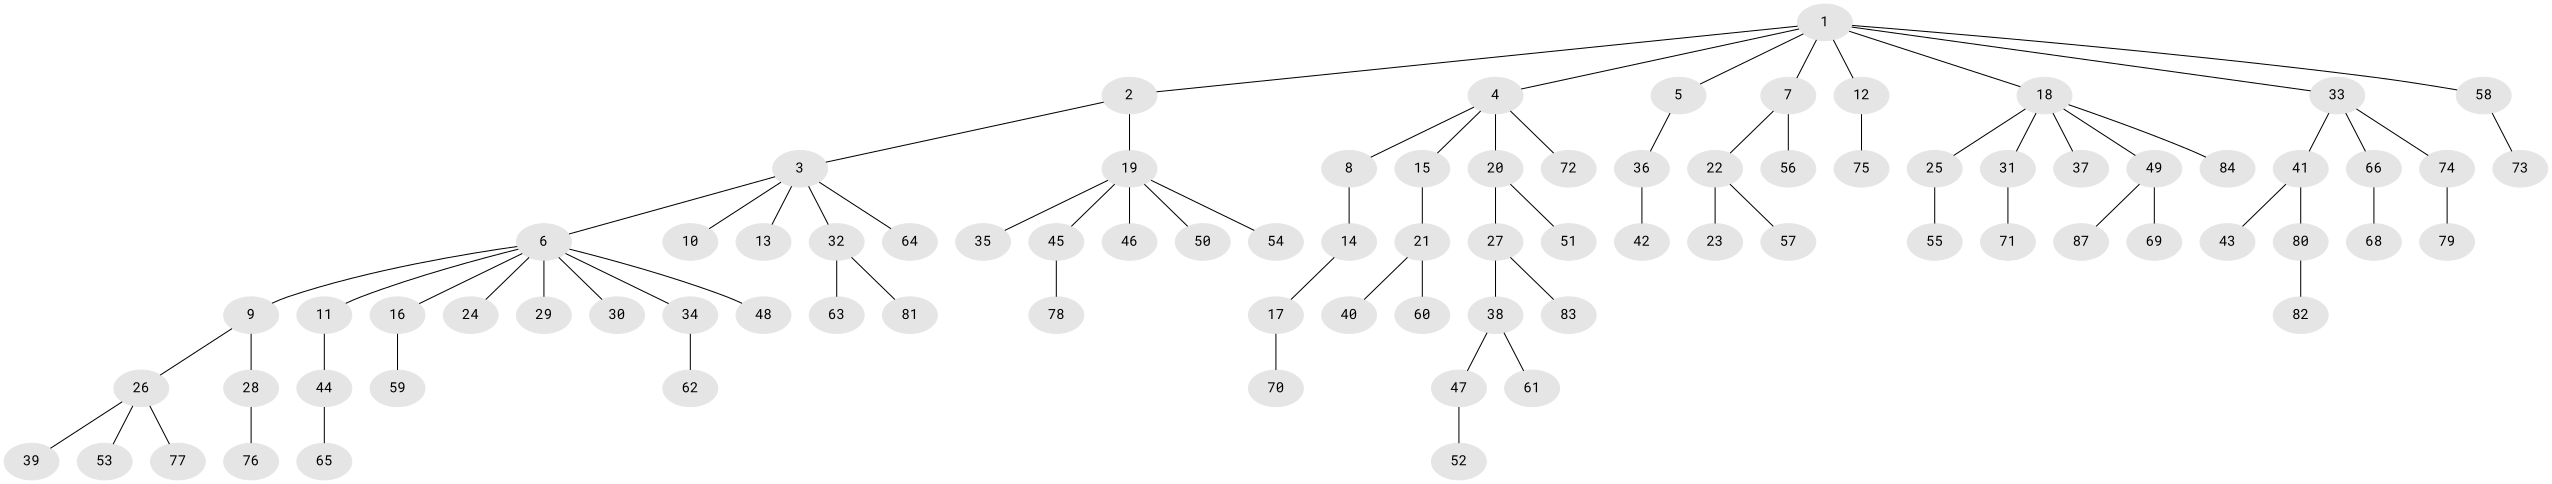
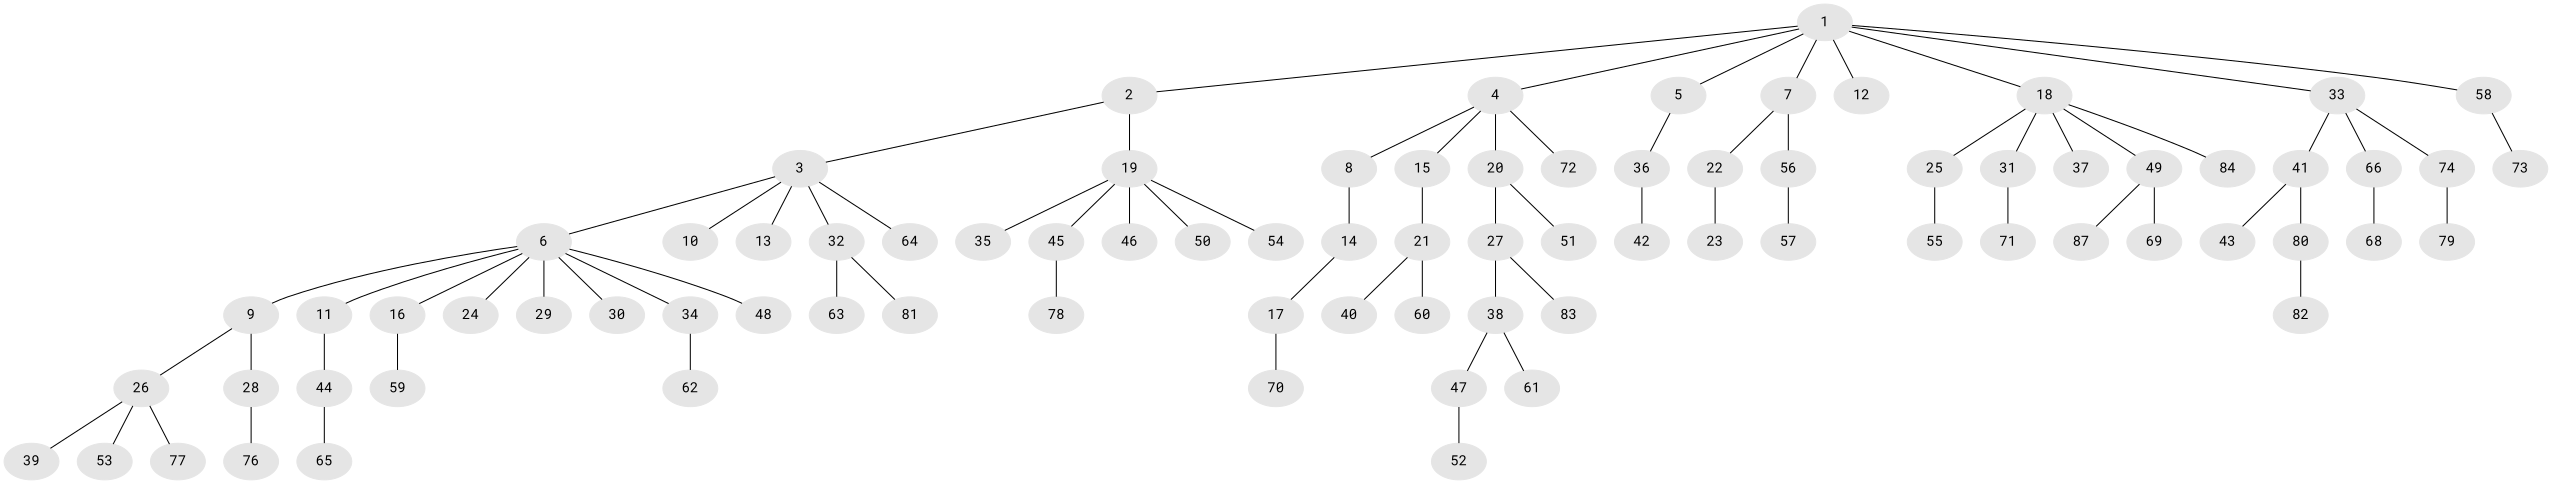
node "75": removed
edge "22" -- "57": now "56" -- "57"
